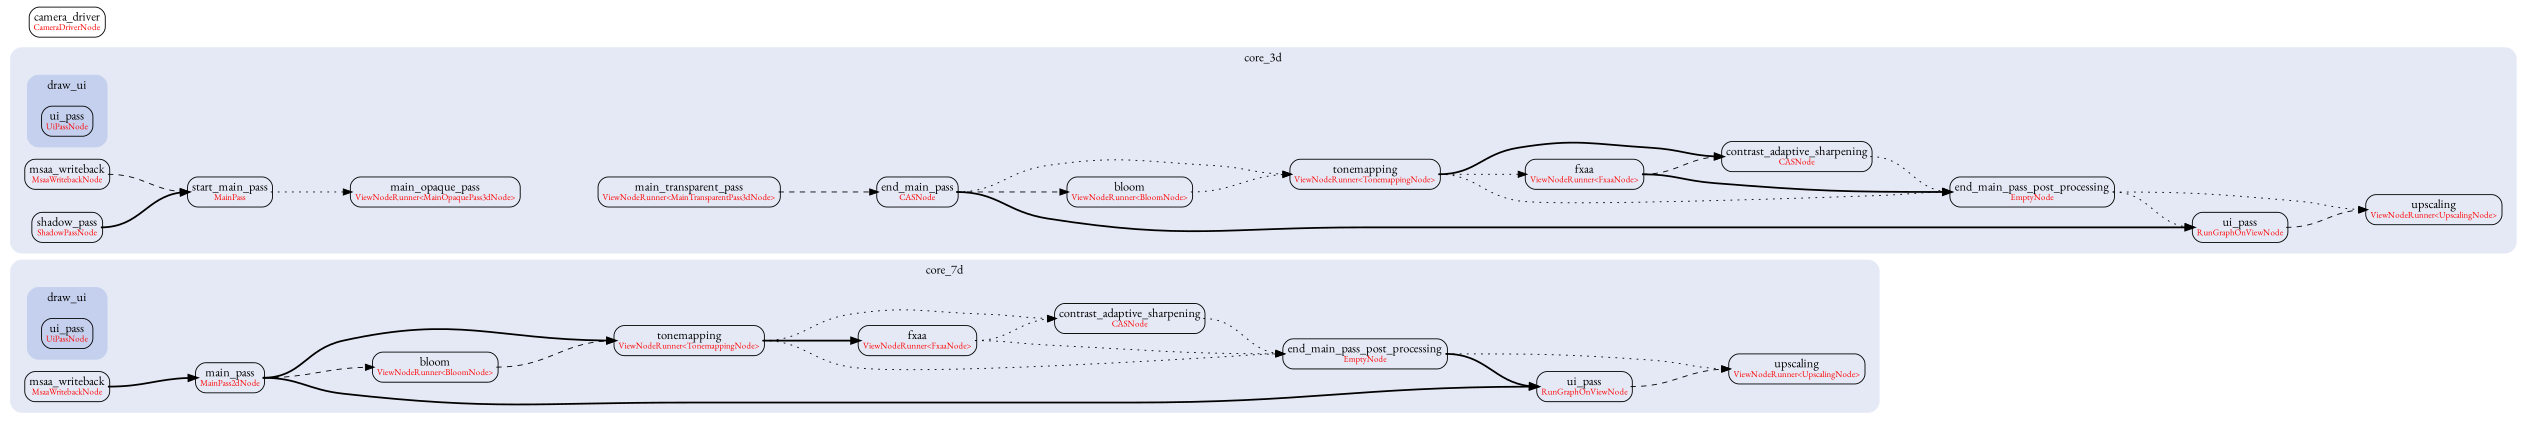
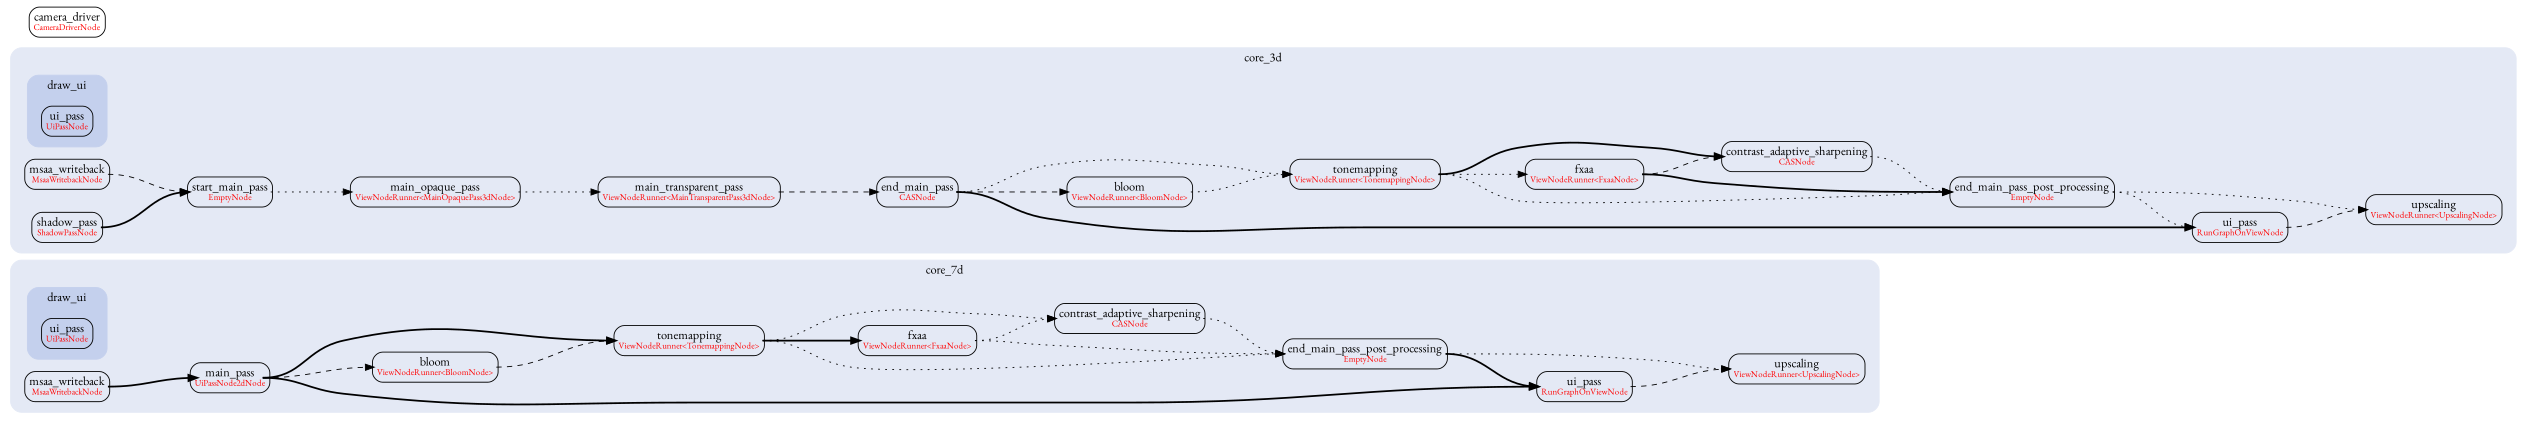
edge "main_opaque_pass" -> "main_transparent_pass": added
node "start_main_pass": text "MainPass" -> "EmptyNode"
node "main_pass": text "MainPass2dNode" -> "UiPassNode2dNode"
